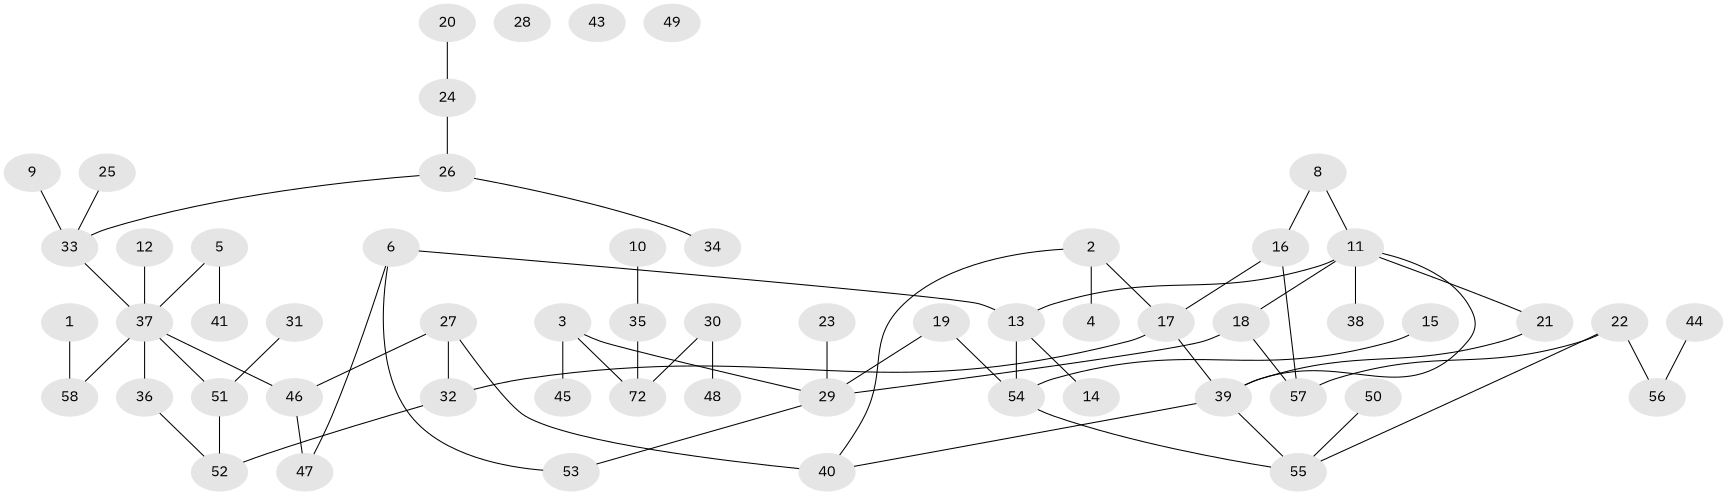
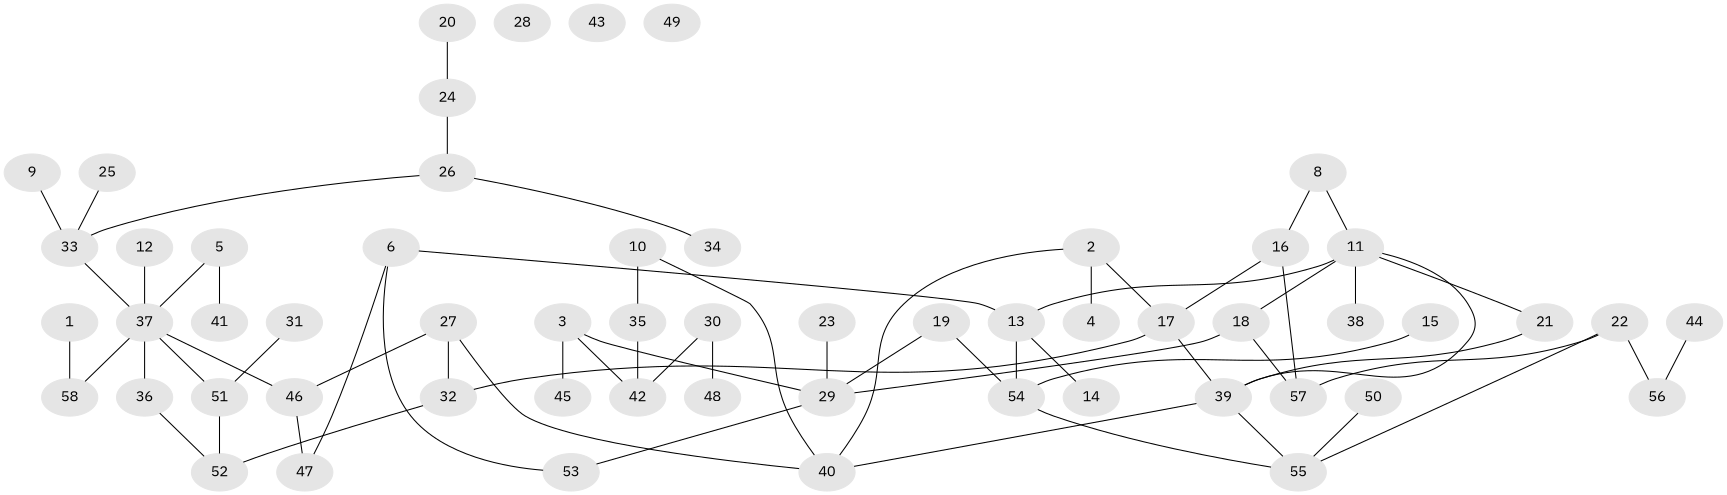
edge "10" -- "40": added
node "72": label "72" -> "42"
